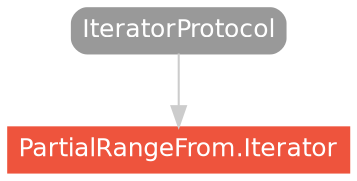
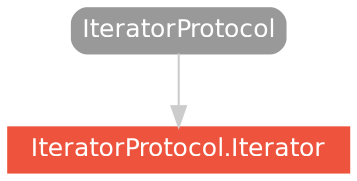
node "PartialRangeFrom.Iterator": label "PartialRangeFrom.Iterator" -> "IteratorProtocol.Iterator"
